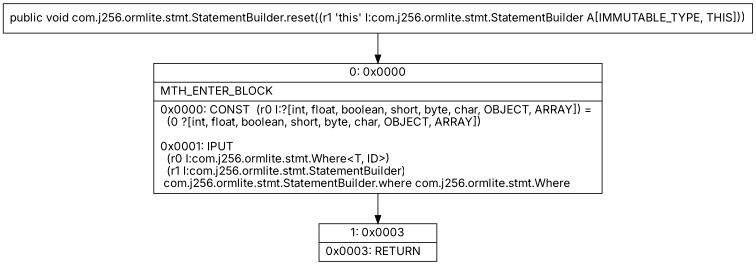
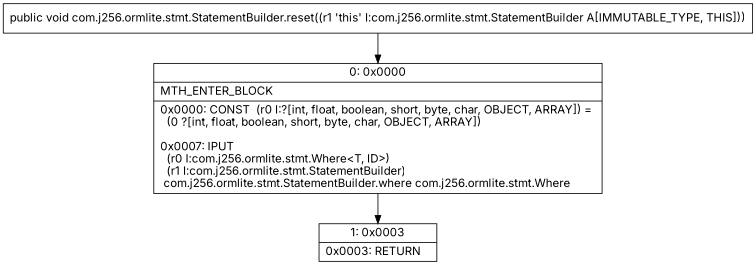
node "0: 0x0000": text "0x0001: IPUT" -> "0x0007: IPUT"
